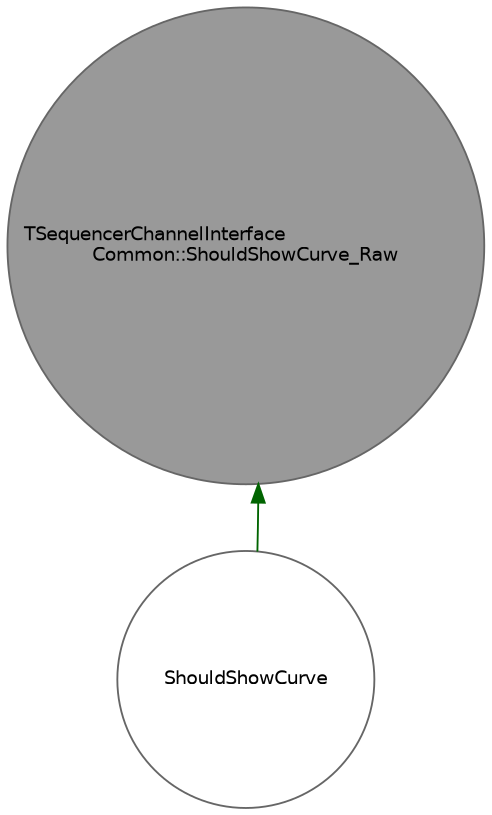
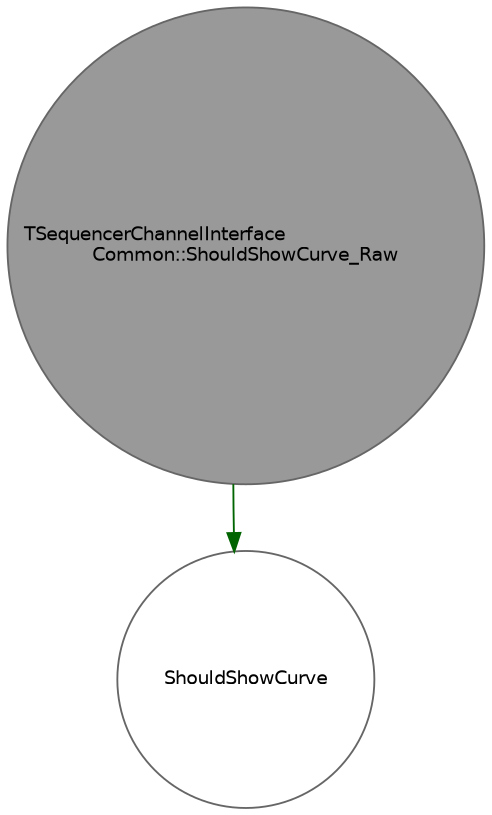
edge "ShouldShowCurve" -> "TSequencerChannelInterface Common::ShouldShowCurve_Raw": reversed
